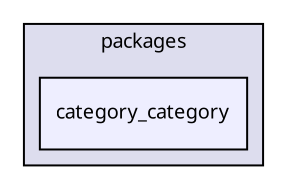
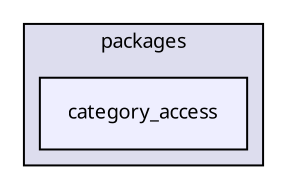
node "category_category": label "category_category" -> "category_access"
